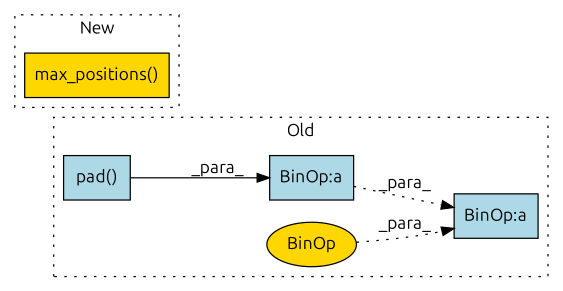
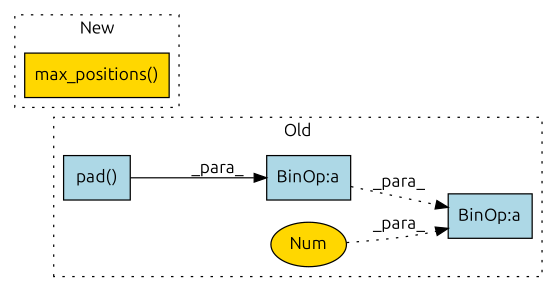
node "BinOp": label "BinOp" -> "Num"
